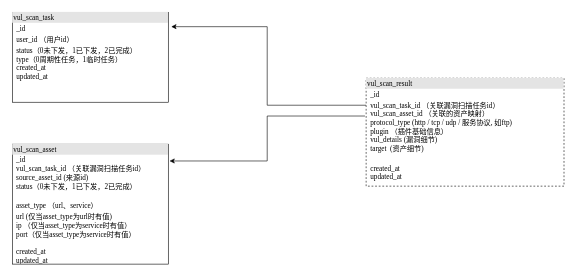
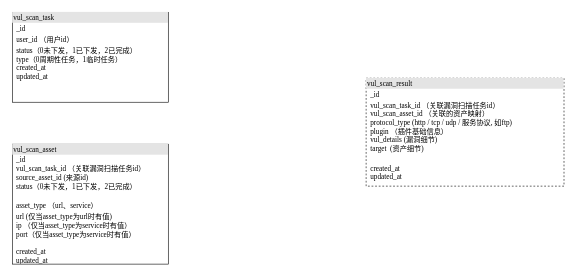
edge "vul_scan_result _id vul_scan_task_id （关联漏洞扫描任务id） vul_scan_asset_id （关联的资产映射） protocol_type (http / tcp / udp / 服务协议, 如ftp) plugin （插件基础信息） vul_details (漏洞细节) target (资产细节) created_at updated_at" -> "vul_scan_task _id user_id （用户id） status（0未下发，1已下发，2已完成） type（0周期性任务，1临时任务） created_at updated_at": removed
edge "vul_scan_result _id vul_scan_task_id （关联漏洞扫描任务id） vul_scan_asset_id （关联的资产映射） protocol_type (http / tcp / udp / 服务协议, 如ftp) plugin （插件基础信息） vul_details (漏洞细节) target (资产细节) created_at updated_at" -> "vul_scan_asset _id vul_scan_task_id （关联漏洞扫描任务id） source_asset_id (来源id) status（0未下发，1已下发，2已完成） asset_type （url、service） url (仅当asset_type为url时有值) ip （仅当asset_type为service时有值） port（仅当asset_type为service时有值） created_at updated_at": removed
